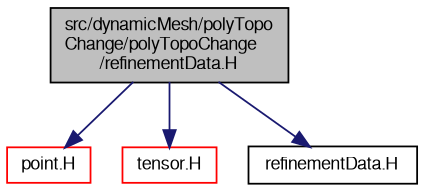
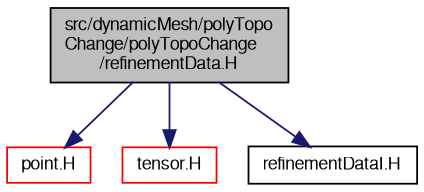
node "refinementData.H": label "refinementData.H" -> "refinementDataI.H"
